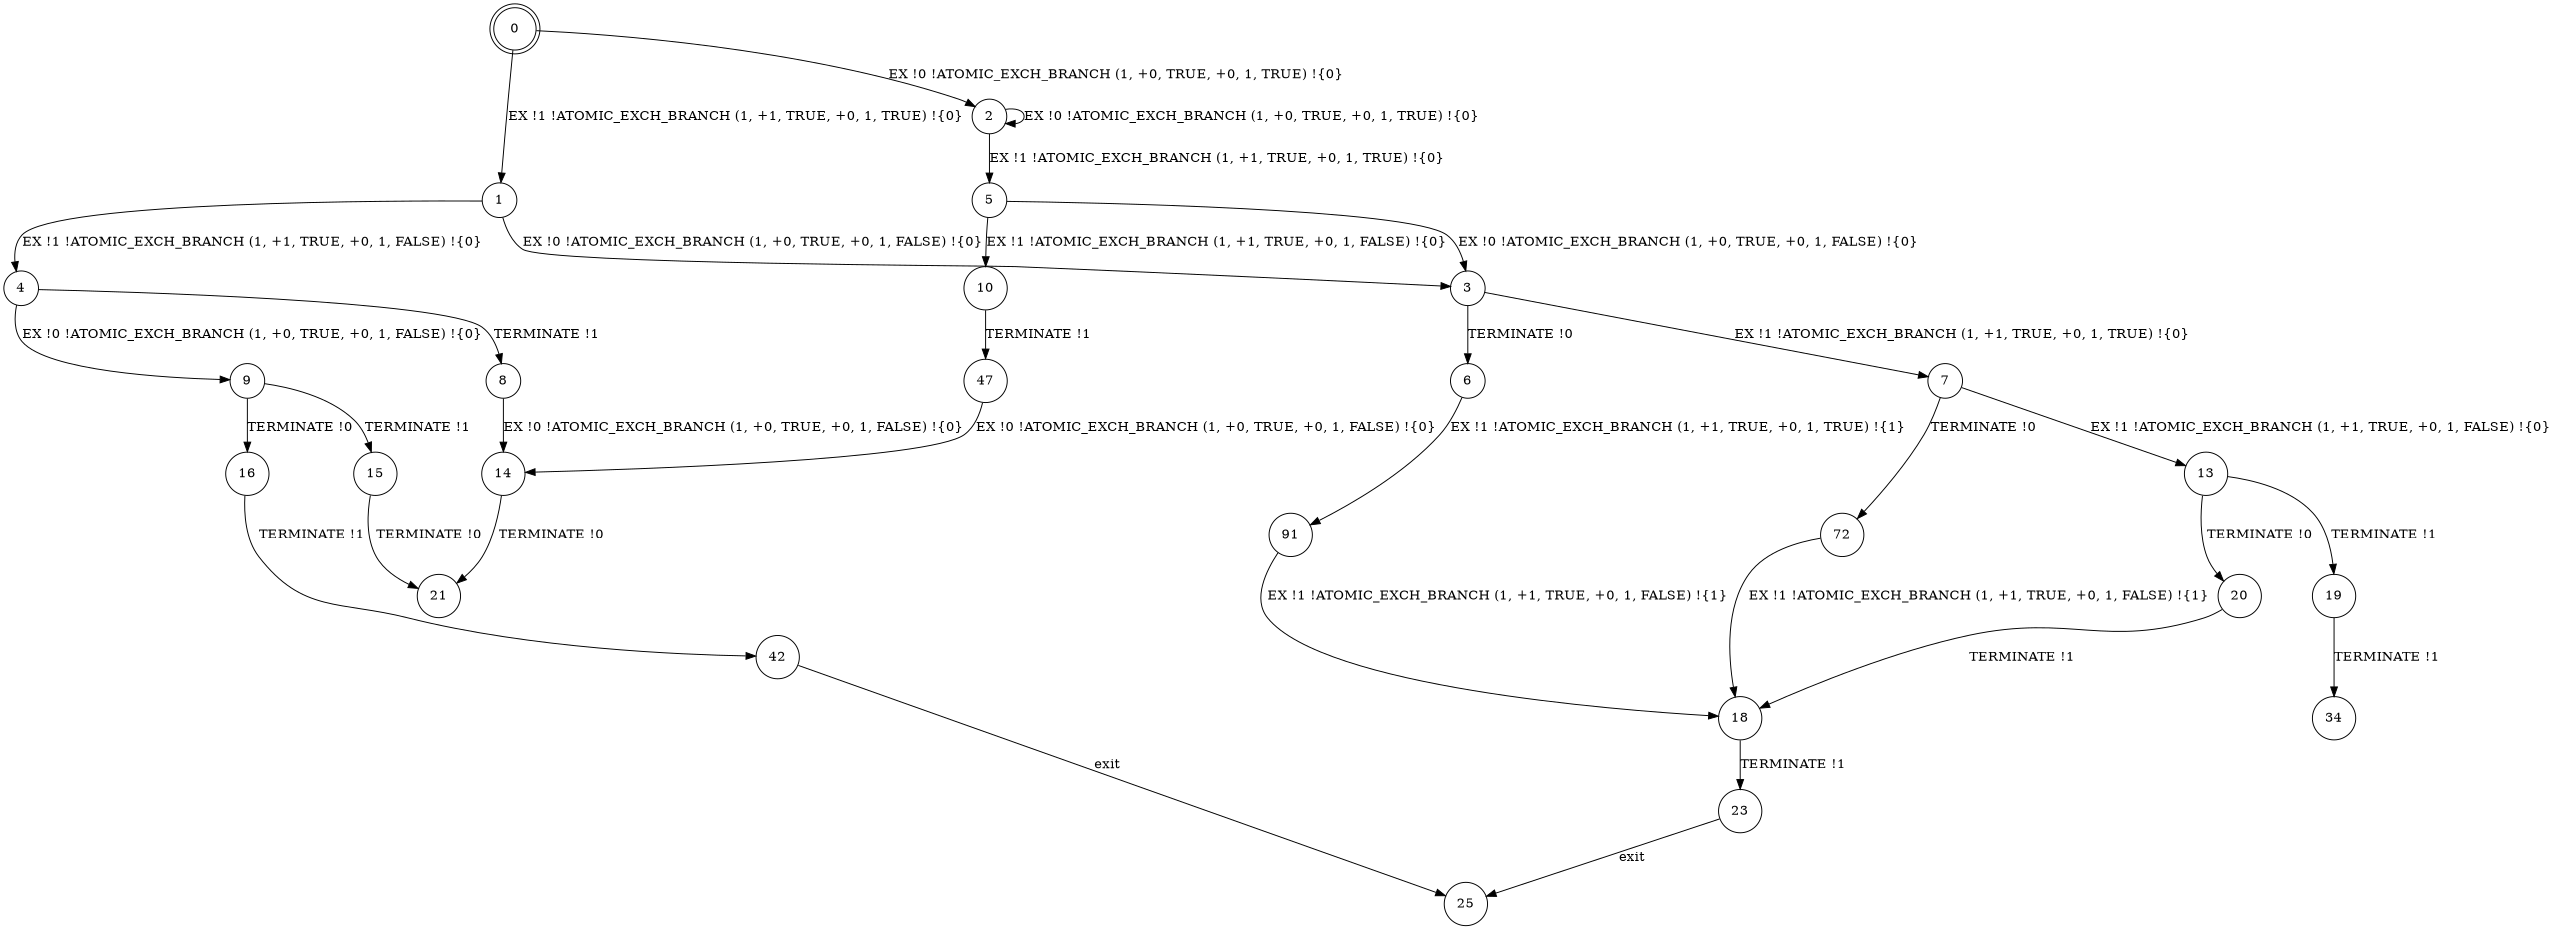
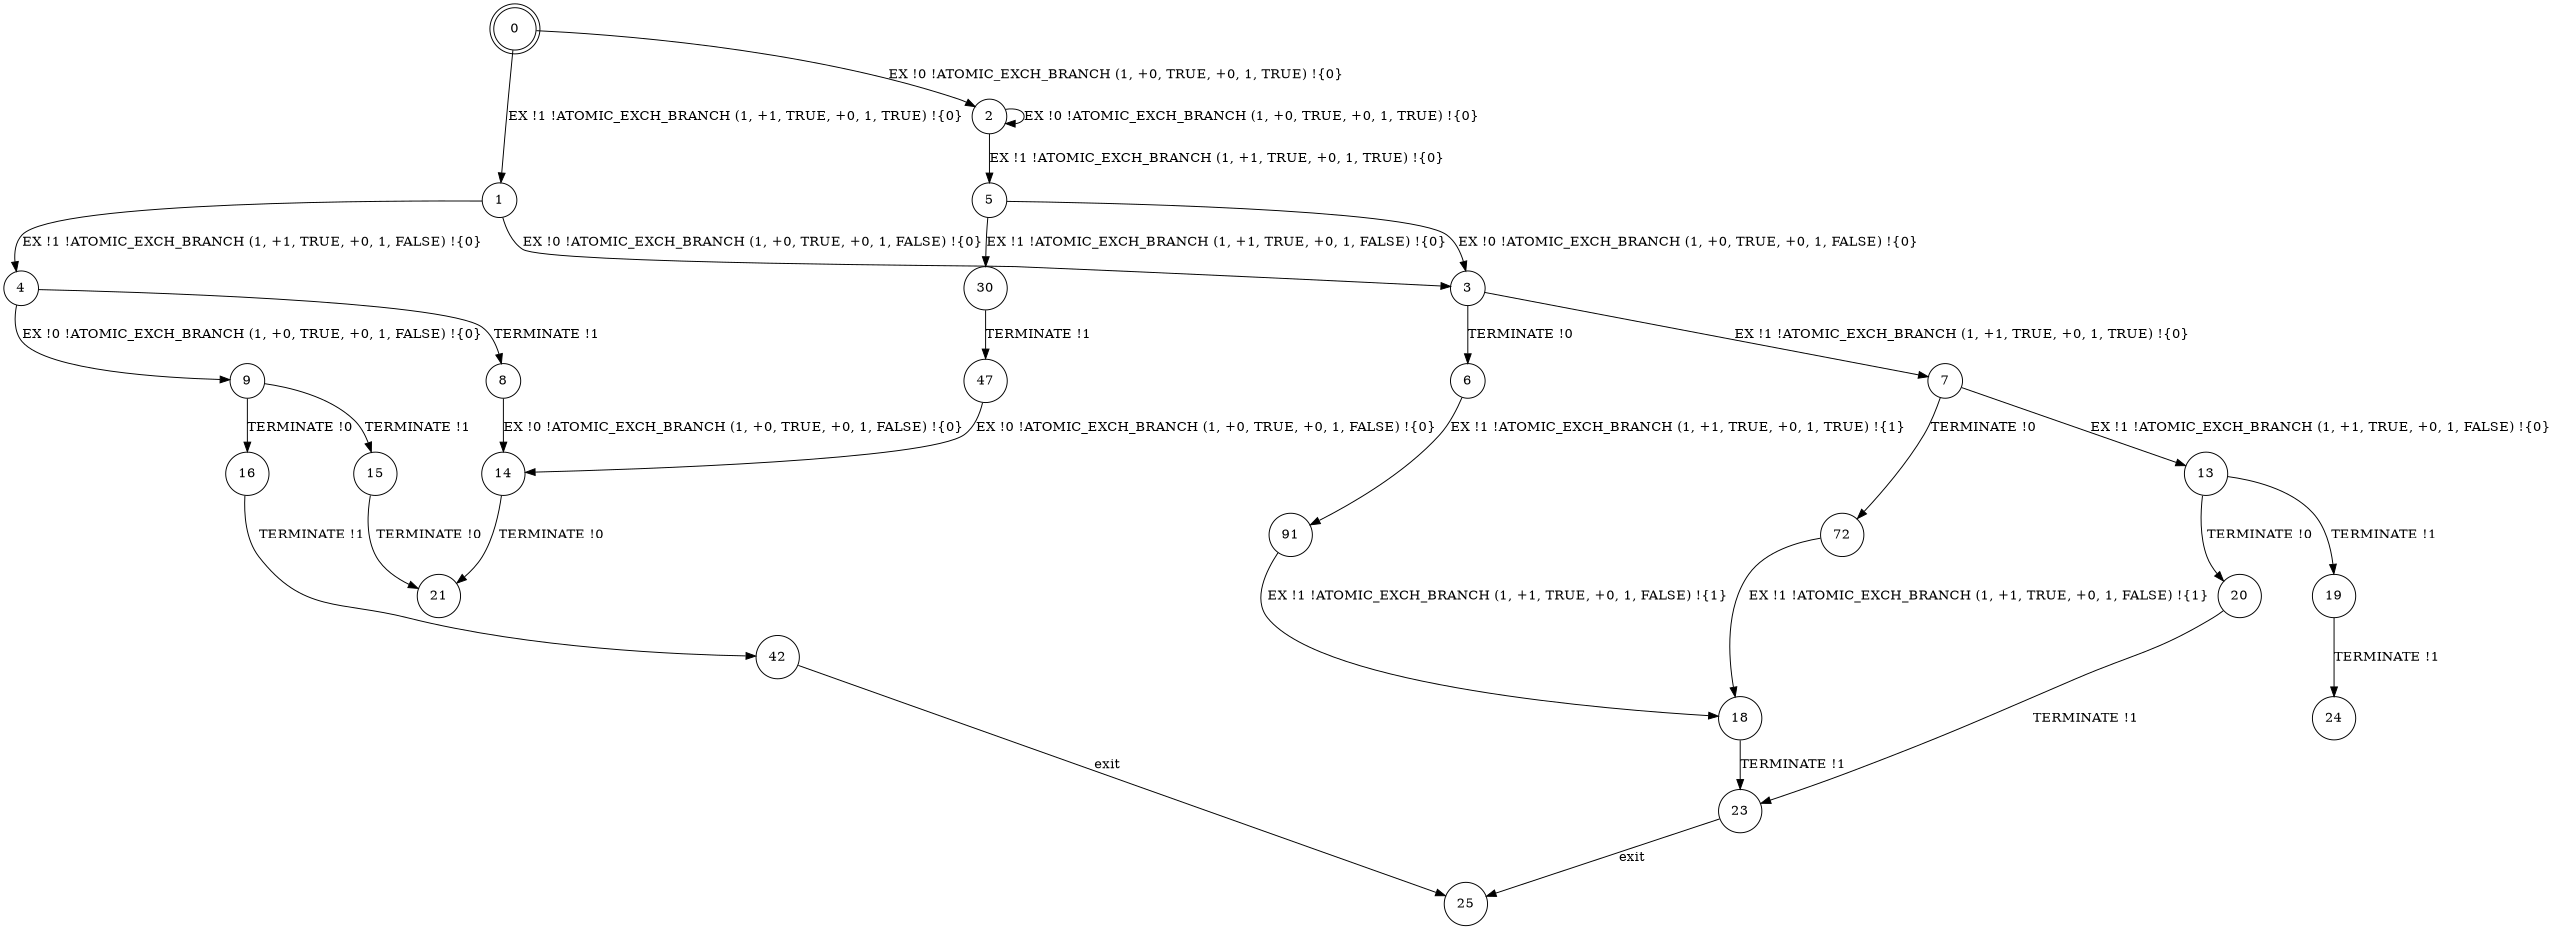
node "10": label "10" -> "30"
edge "20" -> "18": now "20" -> "23"
node "34": label "34" -> "24"
